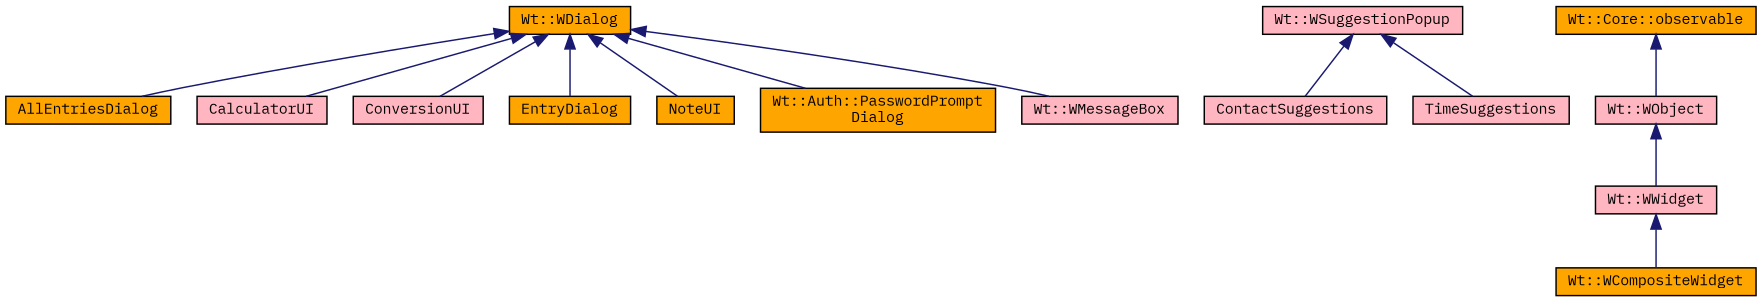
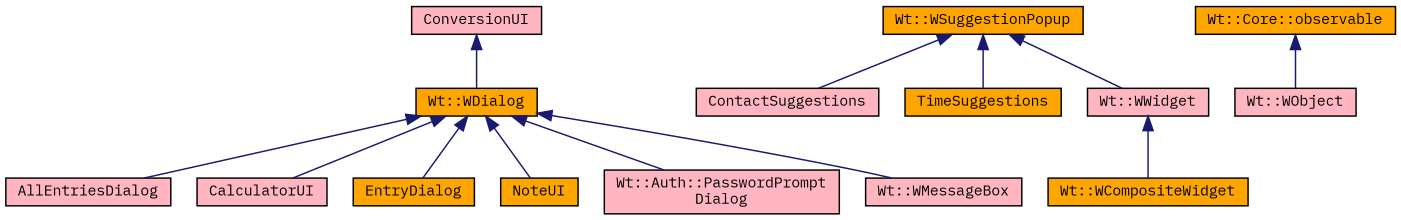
node "Wt::WSuggestionPopup": fillcolor lightpink -> orange
edge "ConversionUI" -> "Wt::WDialog": reversed
node "AllEntriesDialog": fillcolor orange -> lightpink
node "Wt::Auth::PasswordPrompt Dialog": fillcolor orange -> lightpink
node "TimeSuggestions": fillcolor lightpink -> orange
edge "Wt::WWidget" -> "Wt::WObject": now "Wt::WWidget" -> "Wt::WSuggestionPopup"
